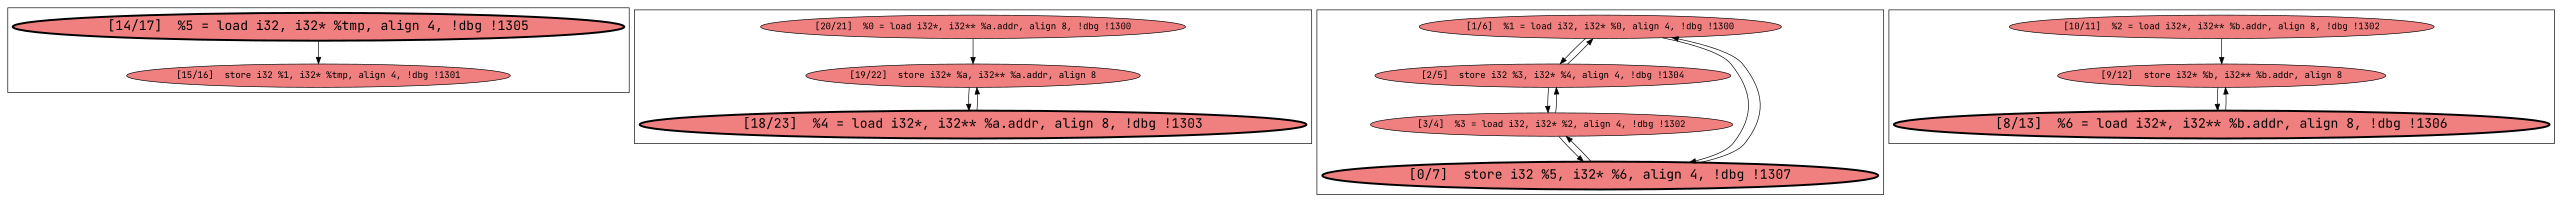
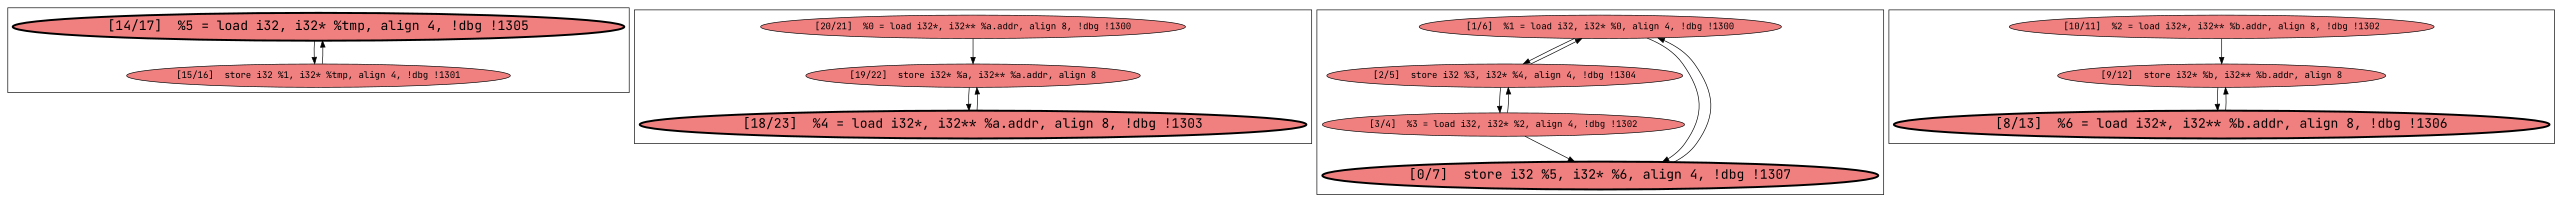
edge "[15/16]  store i32 %1, i32* %tmp, align 4, !dbg !1301" -> "[14/17]  %5 = load i32, i32* %tmp, align 4, !dbg !1305": added
edge "[0/7]  store i32 %5, i32* %6, align 4, !dbg !1307" -> "[3/4]  %3 = load i32, i32* %2, align 4, !dbg !1302": removed
